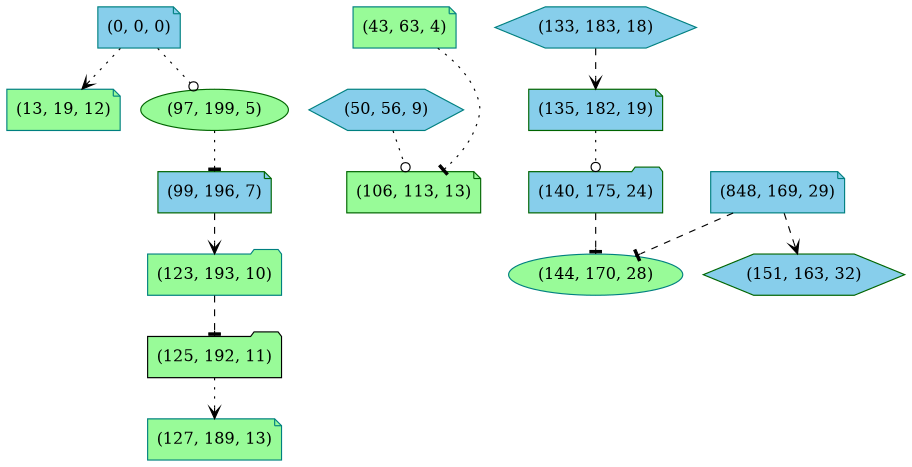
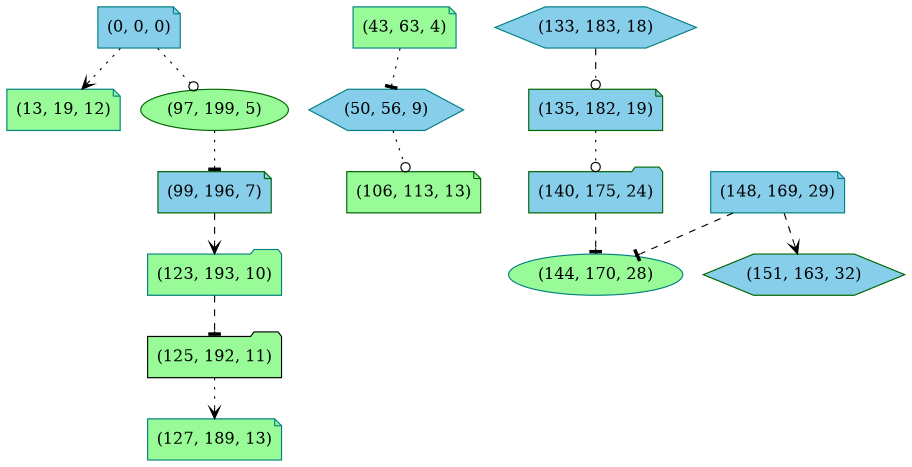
edge "(133, 183, 18)" -> "(135, 182, 19)": arrowhead vee -> odot
edge "(43, 63, 4)" -> "(106, 113, 13)": now "(43, 63, 4)" -> "(50, 56, 9)"
node "(848, 169, 29)": label "(848, 169, 29)" -> "(148, 169, 29)"
